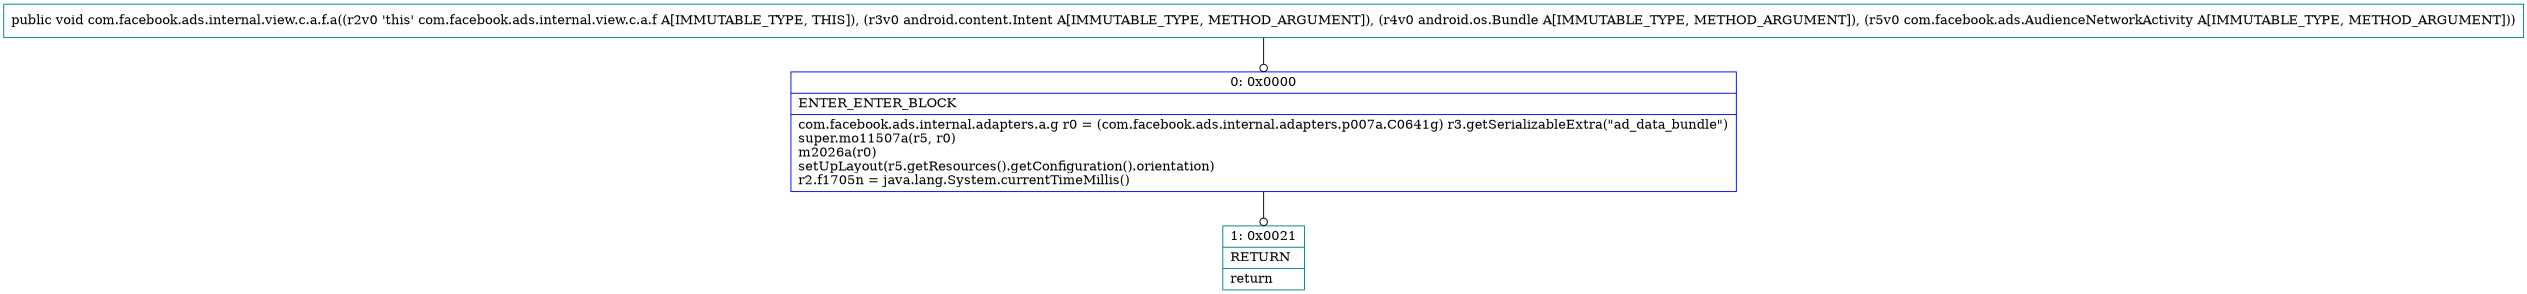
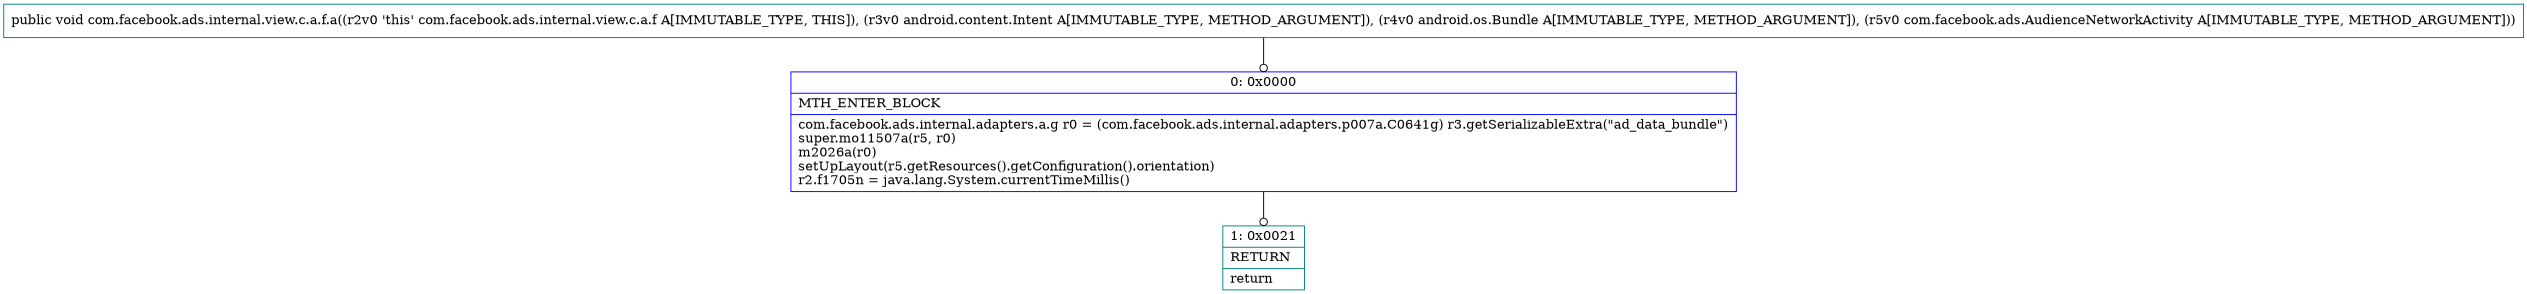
node "0: 0x0000": text "ENTER_ENTER_BLOCK" -> "MTH_ENTER_BLOCK"
